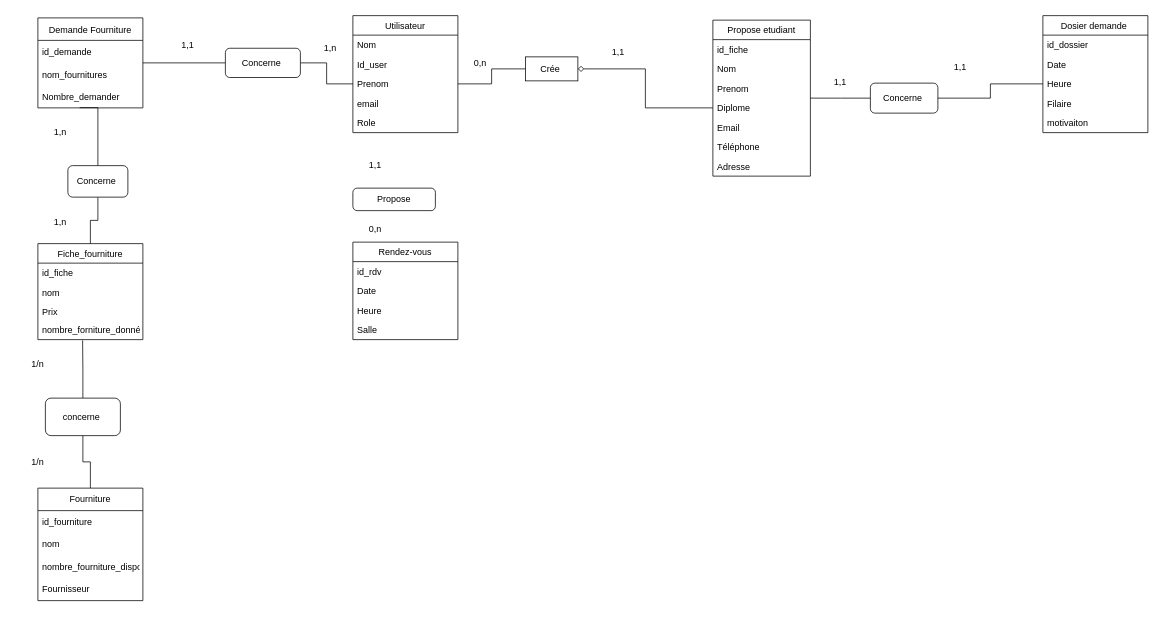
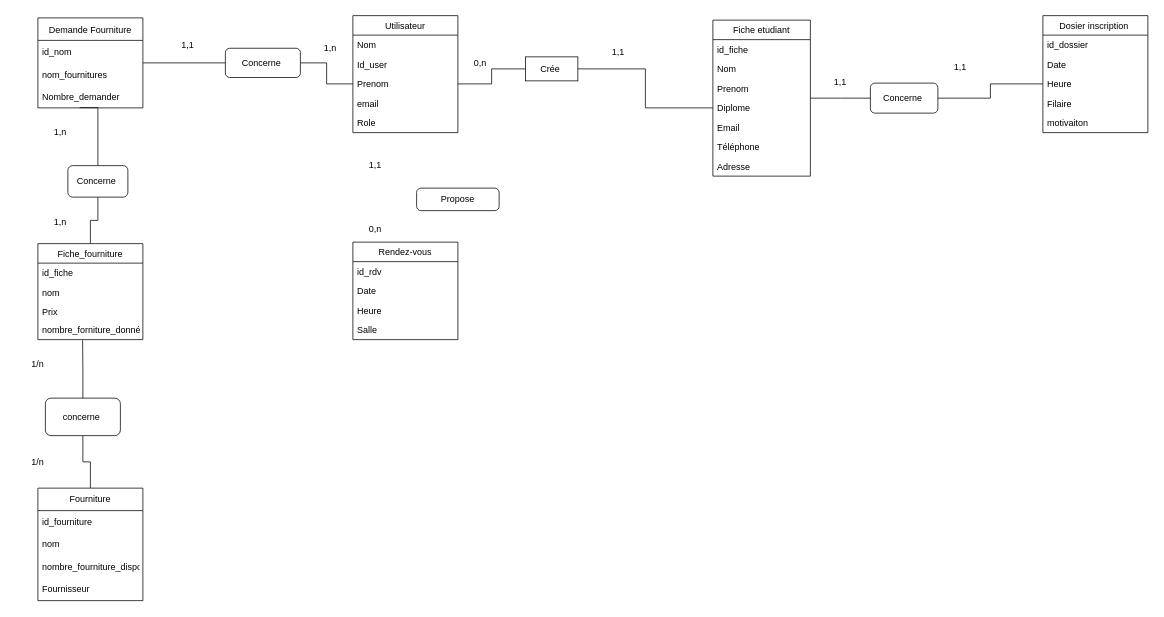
node "Dosier demande": label "Dosier demande" -> "Dosier inscription"
node "Propose etudiant": label "Propose etudiant" -> "Fiche etudiant"
node "id_demande": label "id_demande" -> "id_nom"
edge "Diplome" -> "Crée": arrowhead diamond -> none
node "Propose": moved (394, 199) -> (458, 199)
